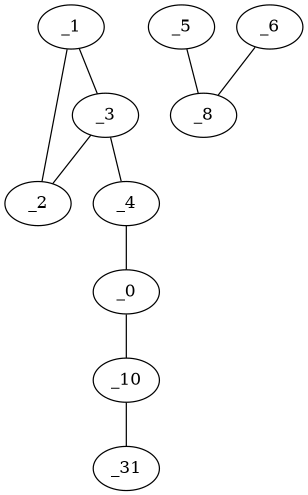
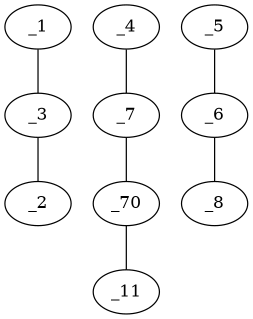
edge "_5" -- "_8": now "_5" -- "_6"
edge "_1" -- "_2": removed
edge "_3" -- "_4": removed
node "_0": label "_0" -> "_7"
node "_10": label "_10" -> "_70"
node "_31": label "_31" -> "_11"
